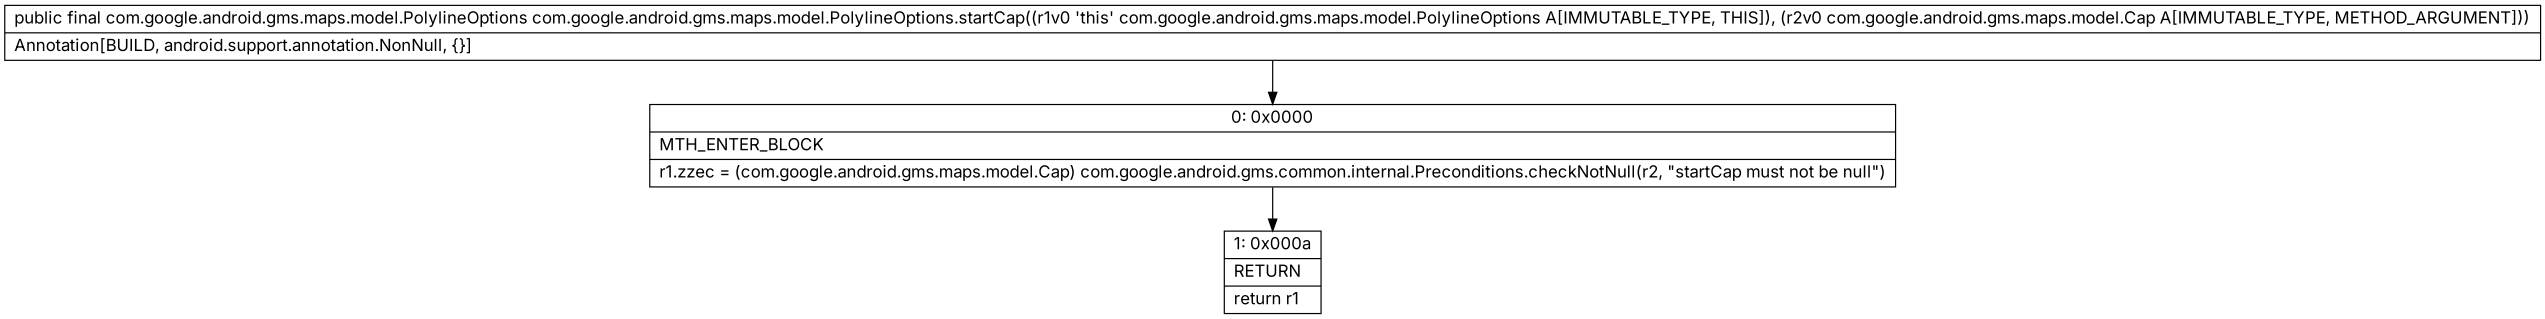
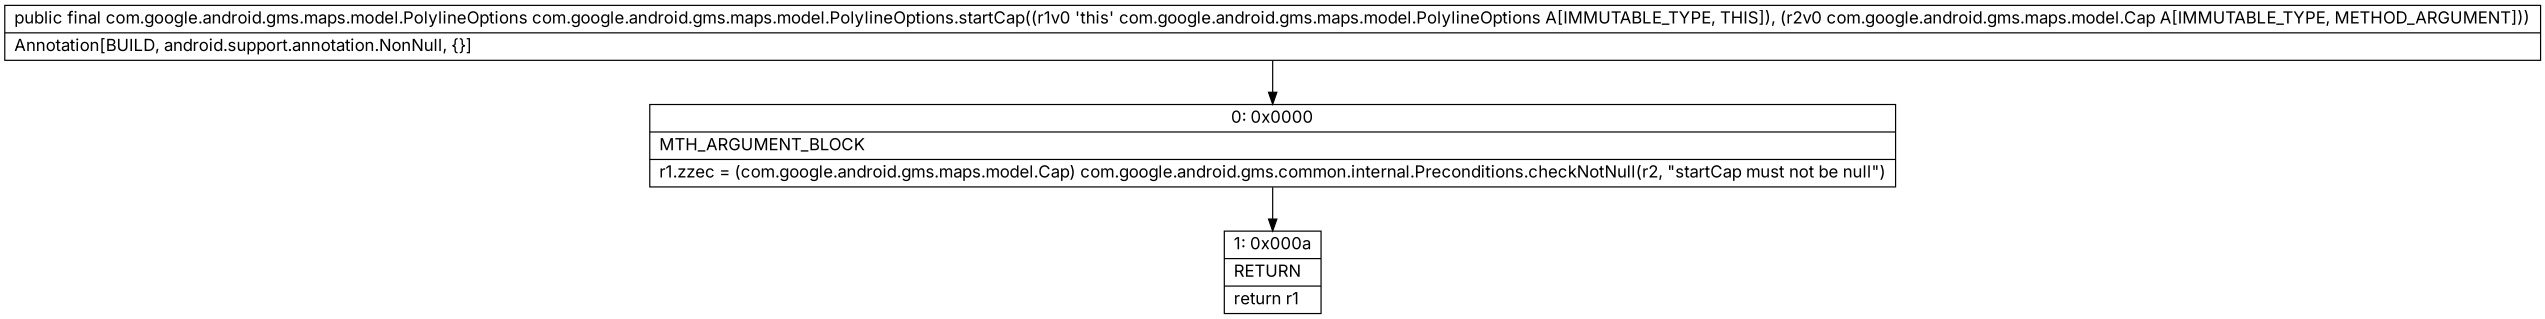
node "0: 0x0000": text "MTH_ENTER_BLOCK" -> "MTH_ARGUMENT_BLOCK"
